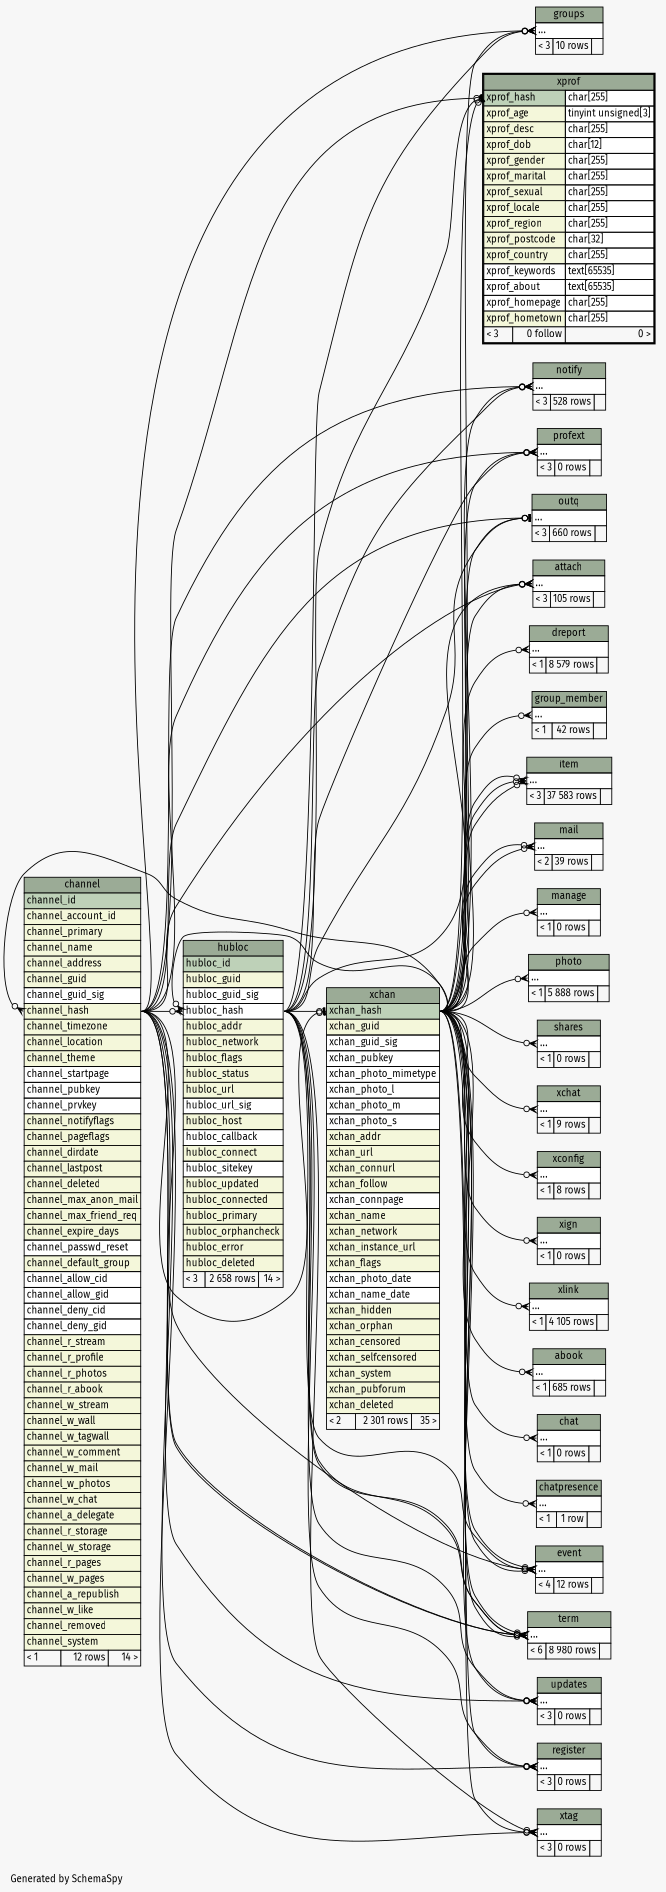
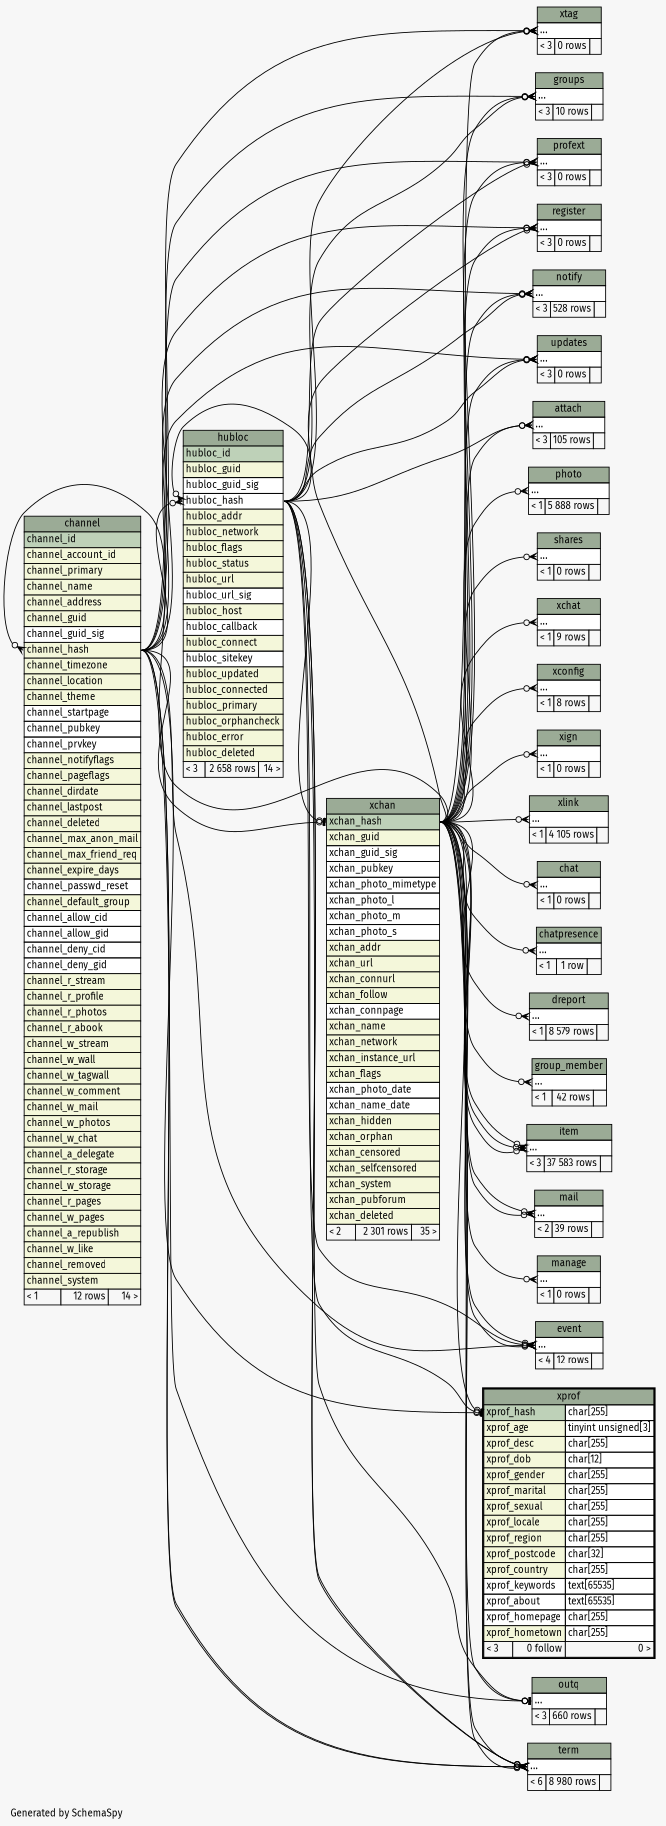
edge "channel" -> "attach": removed
node "abook": removed
